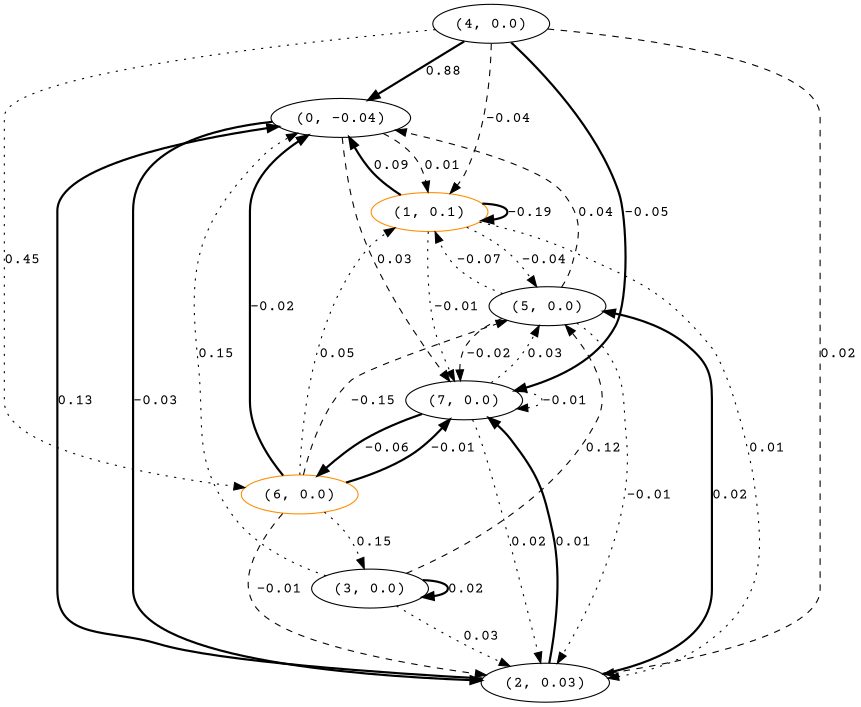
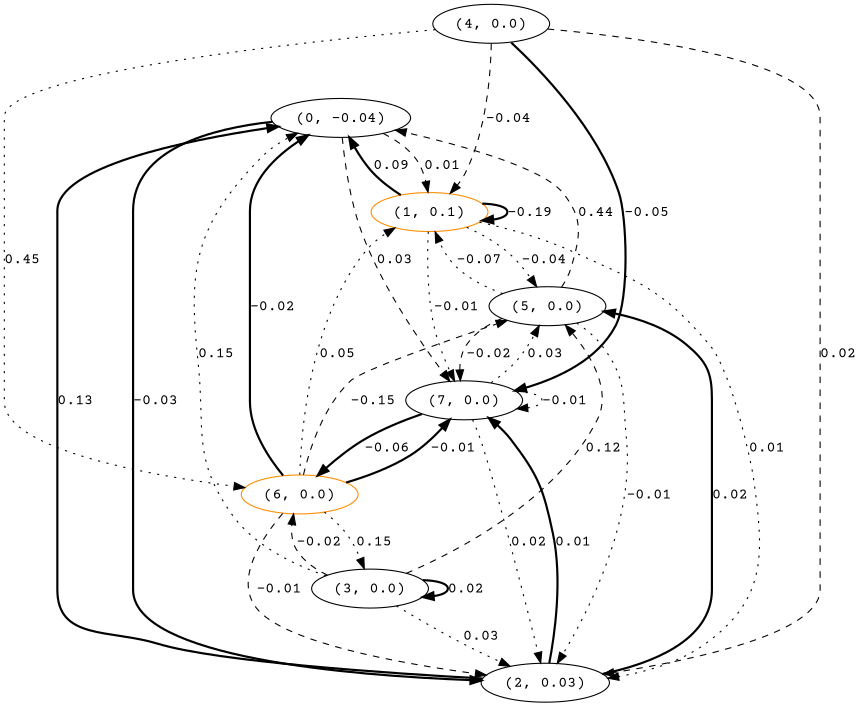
edge "(4, 0.0)" -> "(0, -0.04)": removed, label "0.88"
edge "(5, 0.0)" -> "(0, -0.04)": label "0.04" -> "0.44"
edge "(3, 0.0)" -> "(6, 0.0)": added, label "-0.02"
